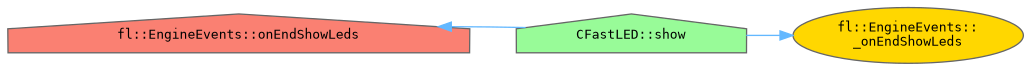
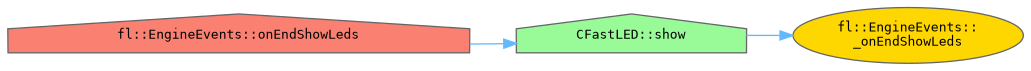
edge "CFastLED::show" -> "fl::EngineEvents::onEndShowLeds": reversed
